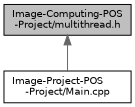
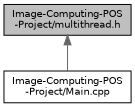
node "Image-Project-POS -Project/Main.cpp": label "Image-Project-POS -Project/Main.cpp" -> "Image-Computing-POS -Project/Main.cpp"
